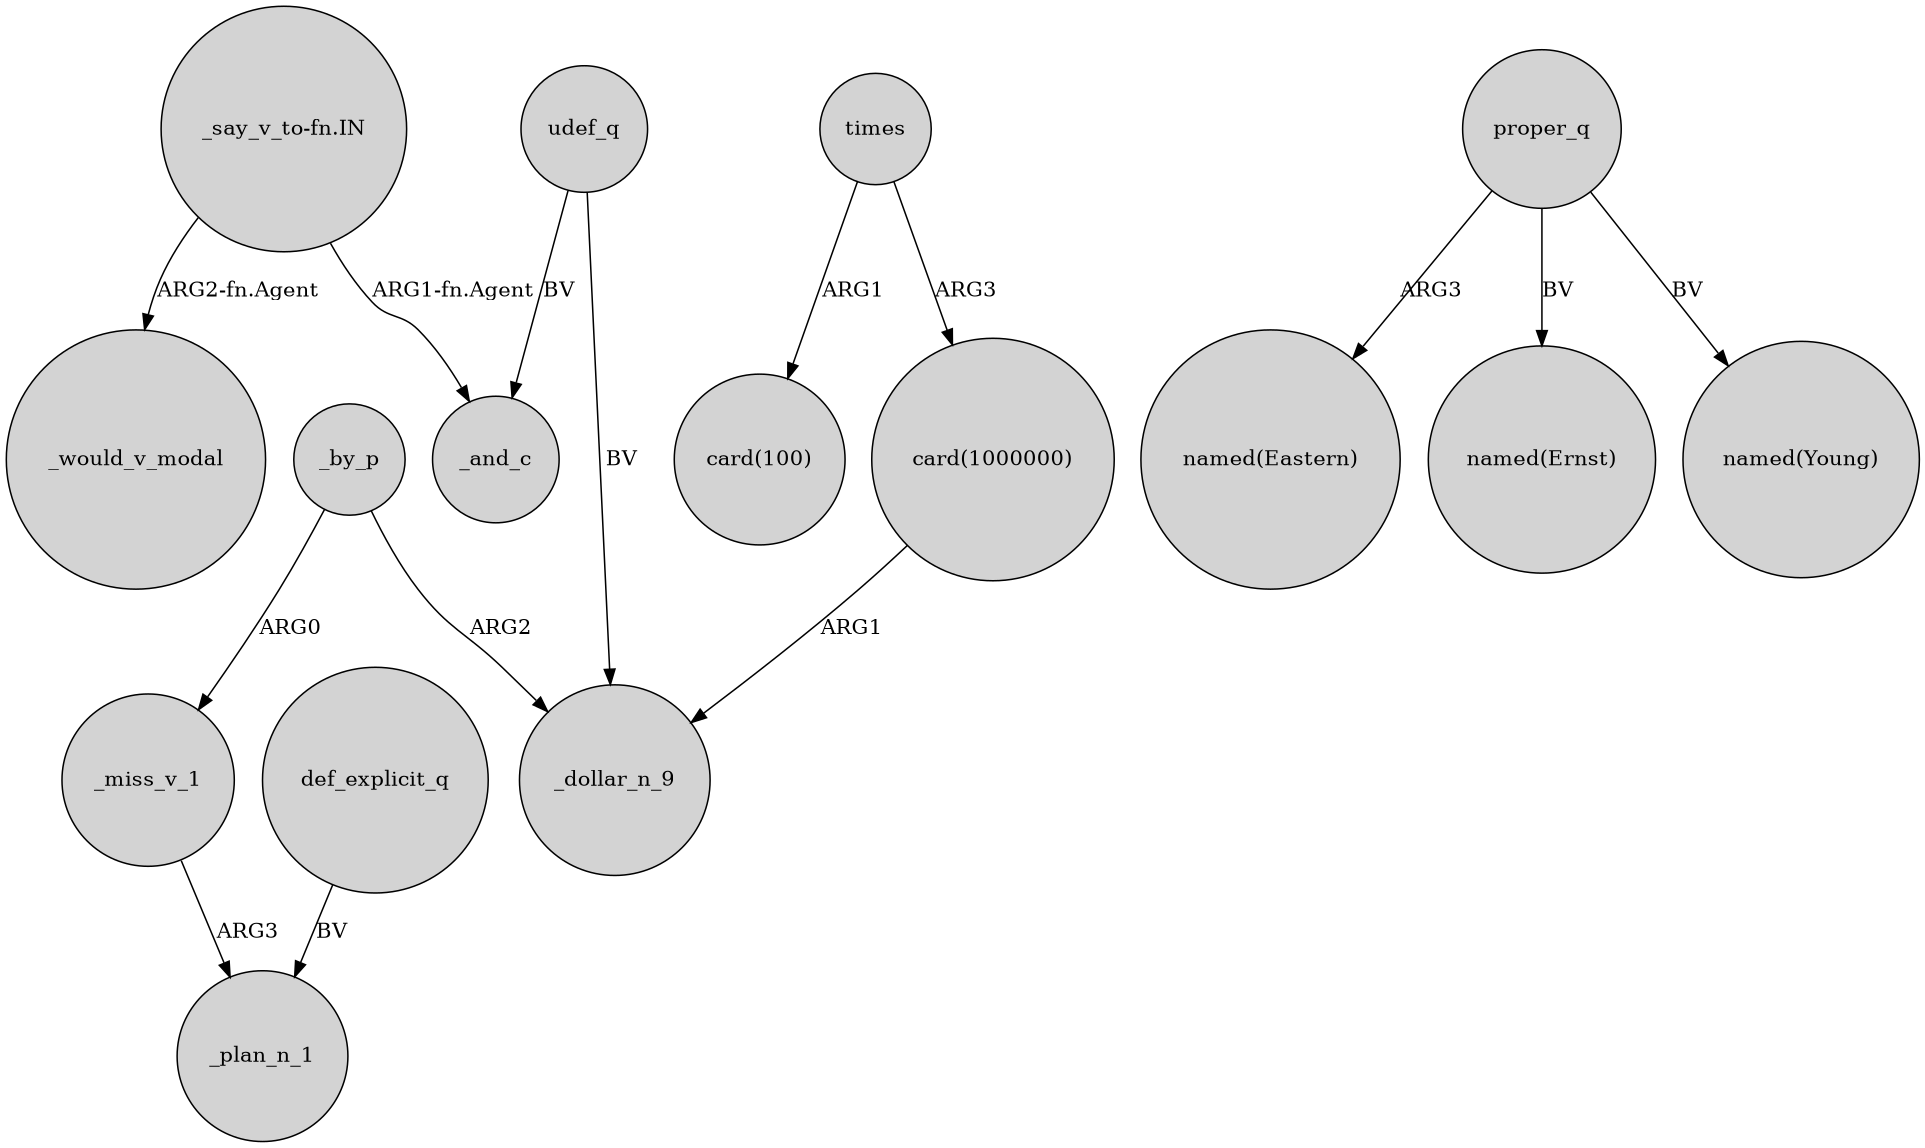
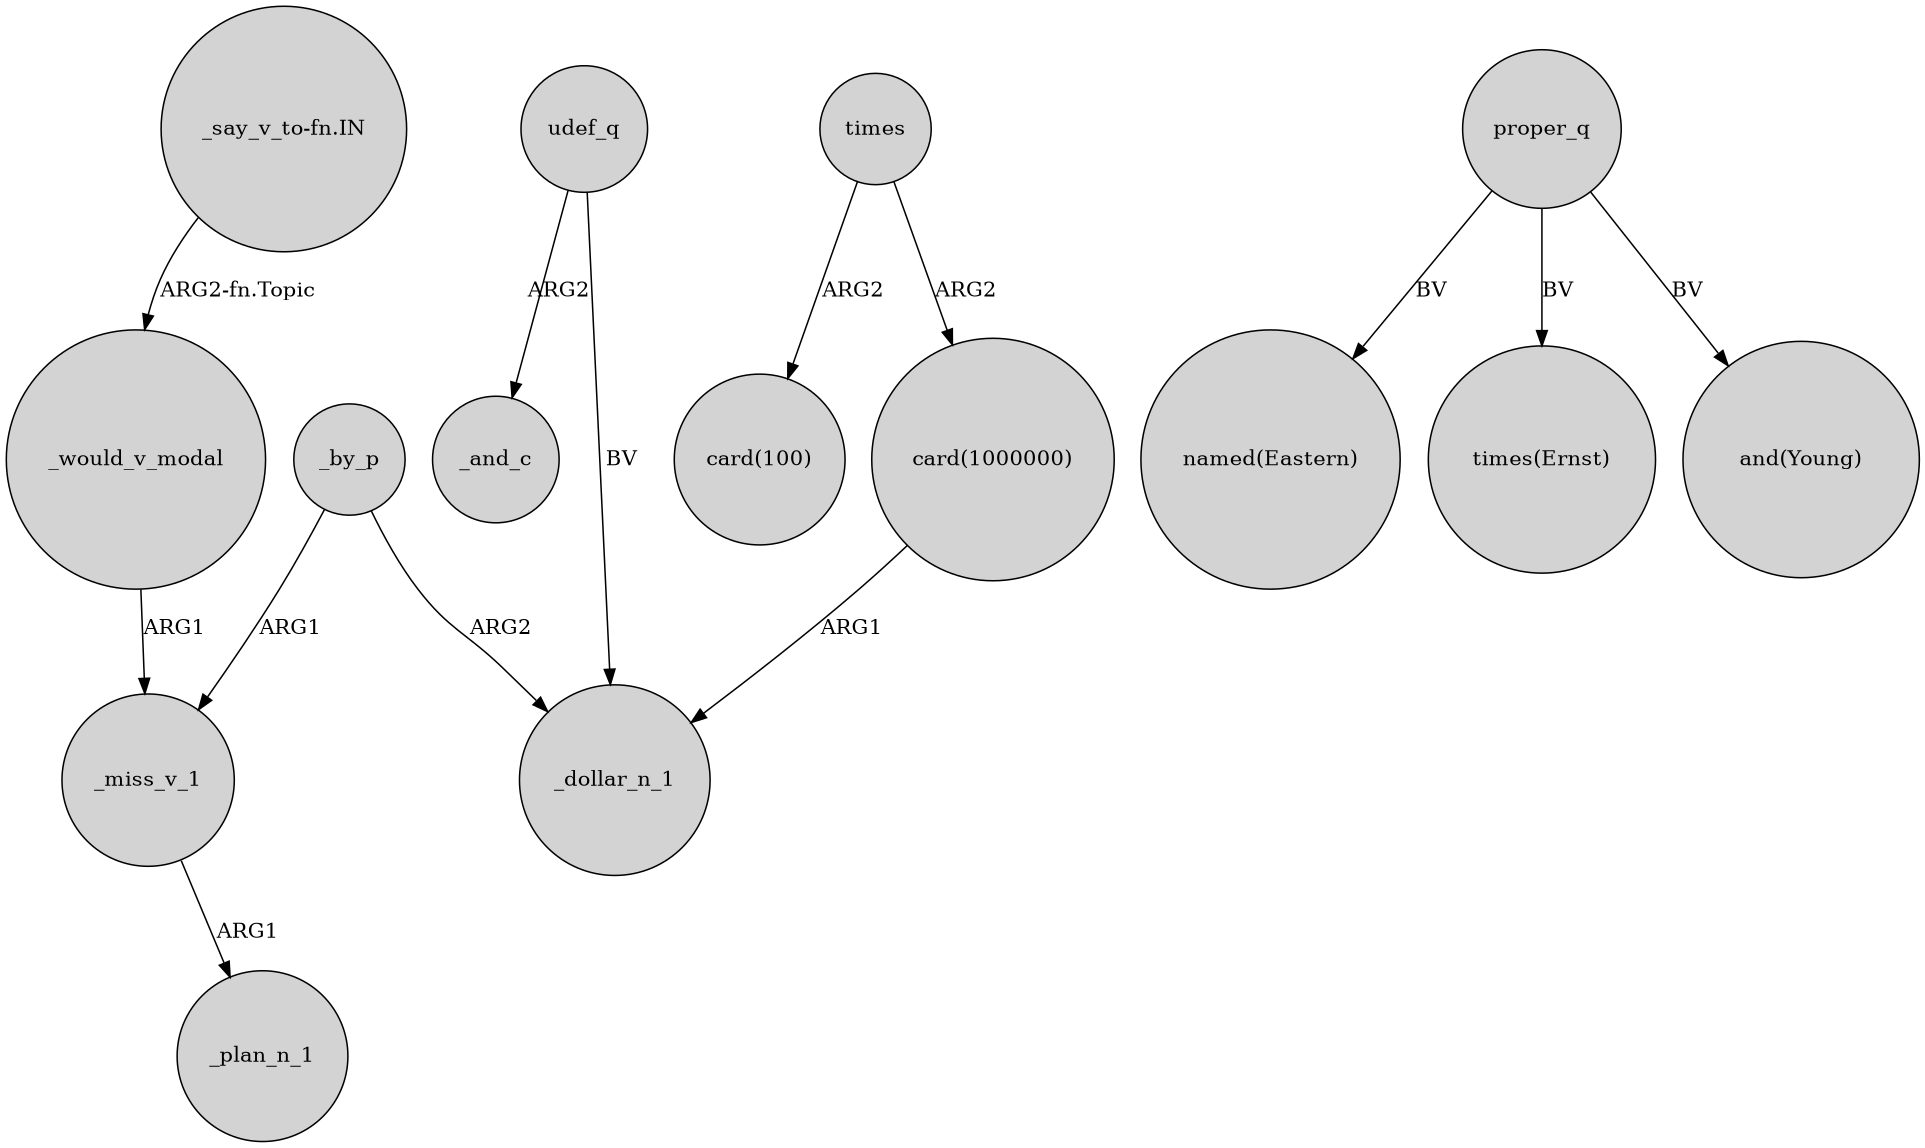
edge "_say_v_to-fn.IN" -> "_would_v_modal": label "ARG2-fn.Agent" -> "ARG2-fn.Topic"
edge "udef_q" -> "_and_c": label "BV" -> "ARG2"
edge "times" -> "card(100)": label "ARG1" -> "ARG2"
edge "times" -> "card(1000000)": label "ARG3" -> "ARG2"
edge "proper_q" -> "named(Eastern)": label "ARG3" -> "BV"
edge "_say_v_to-fn.IN" -> "_and_c": removed, label "ARG1-fn.Agent"
node "named(Ernst)": label "named(Ernst)" -> "times(Ernst)"
node "named(Young)": label "named(Young)" -> "and(Young)"
edge "_by_p" -> "_miss_v_1": label "ARG0" -> "ARG1"
edge "_would_v_modal" -> "_miss_v_1": added, label "ARG1"
node "def_explicit_q": removed
node "_dollar_n_9": label "_dollar_n_9" -> "_dollar_n_1"
edge "_miss_v_1" -> "_plan_n_1": label "ARG3" -> "ARG1"
